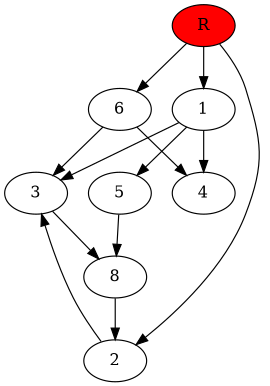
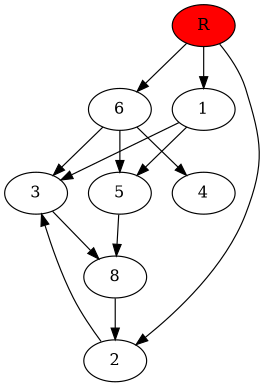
edge "6" -> "5": added
edge "1" -> "4": removed
